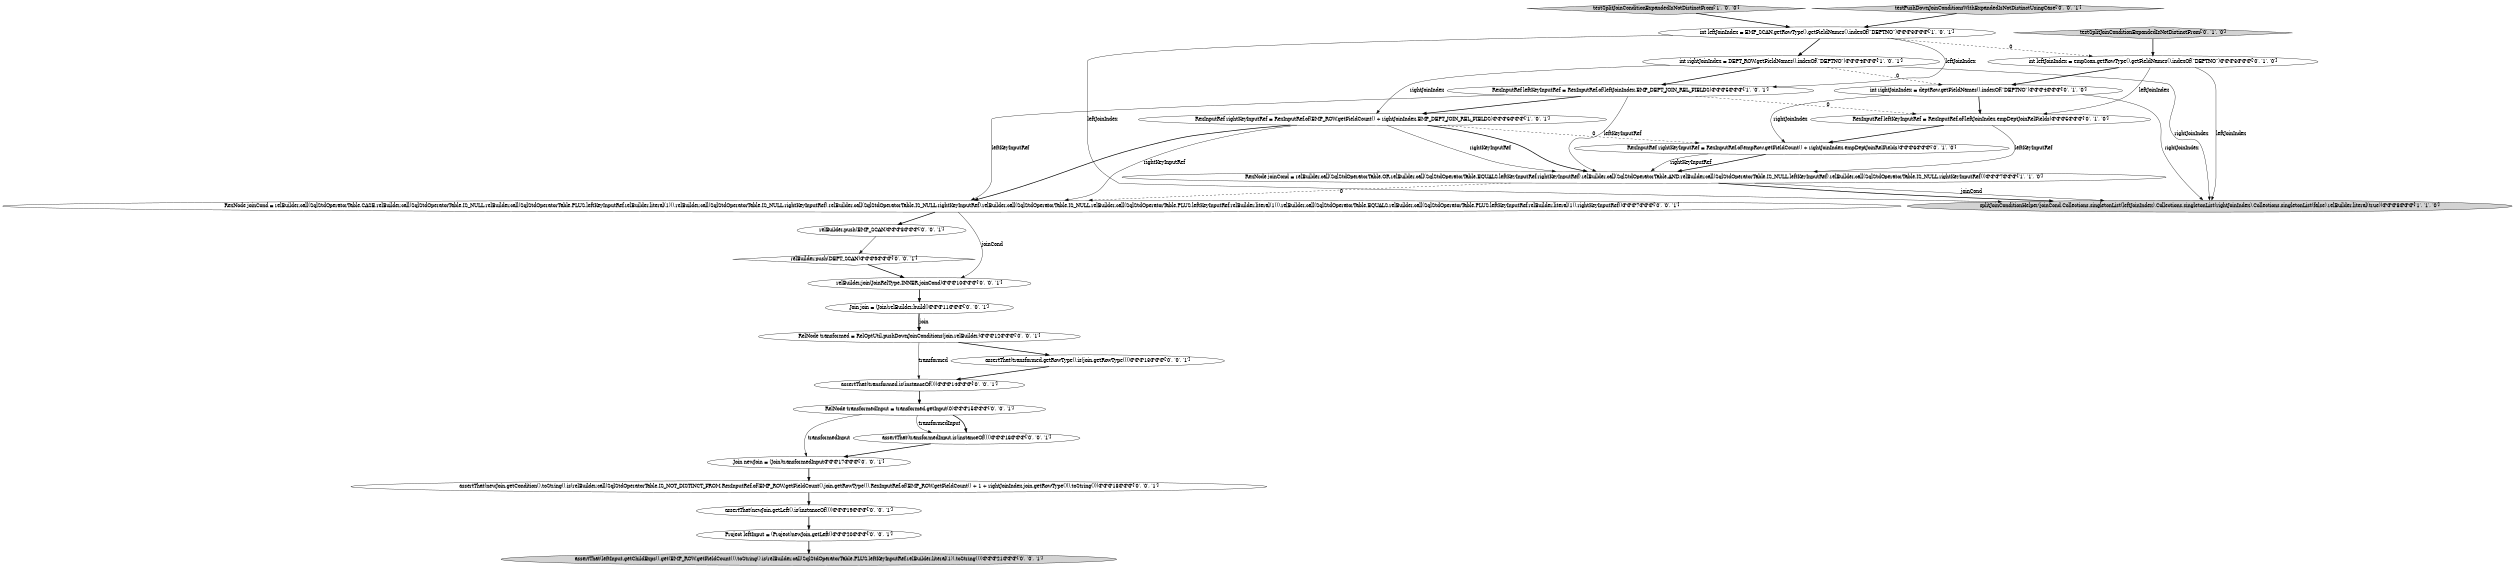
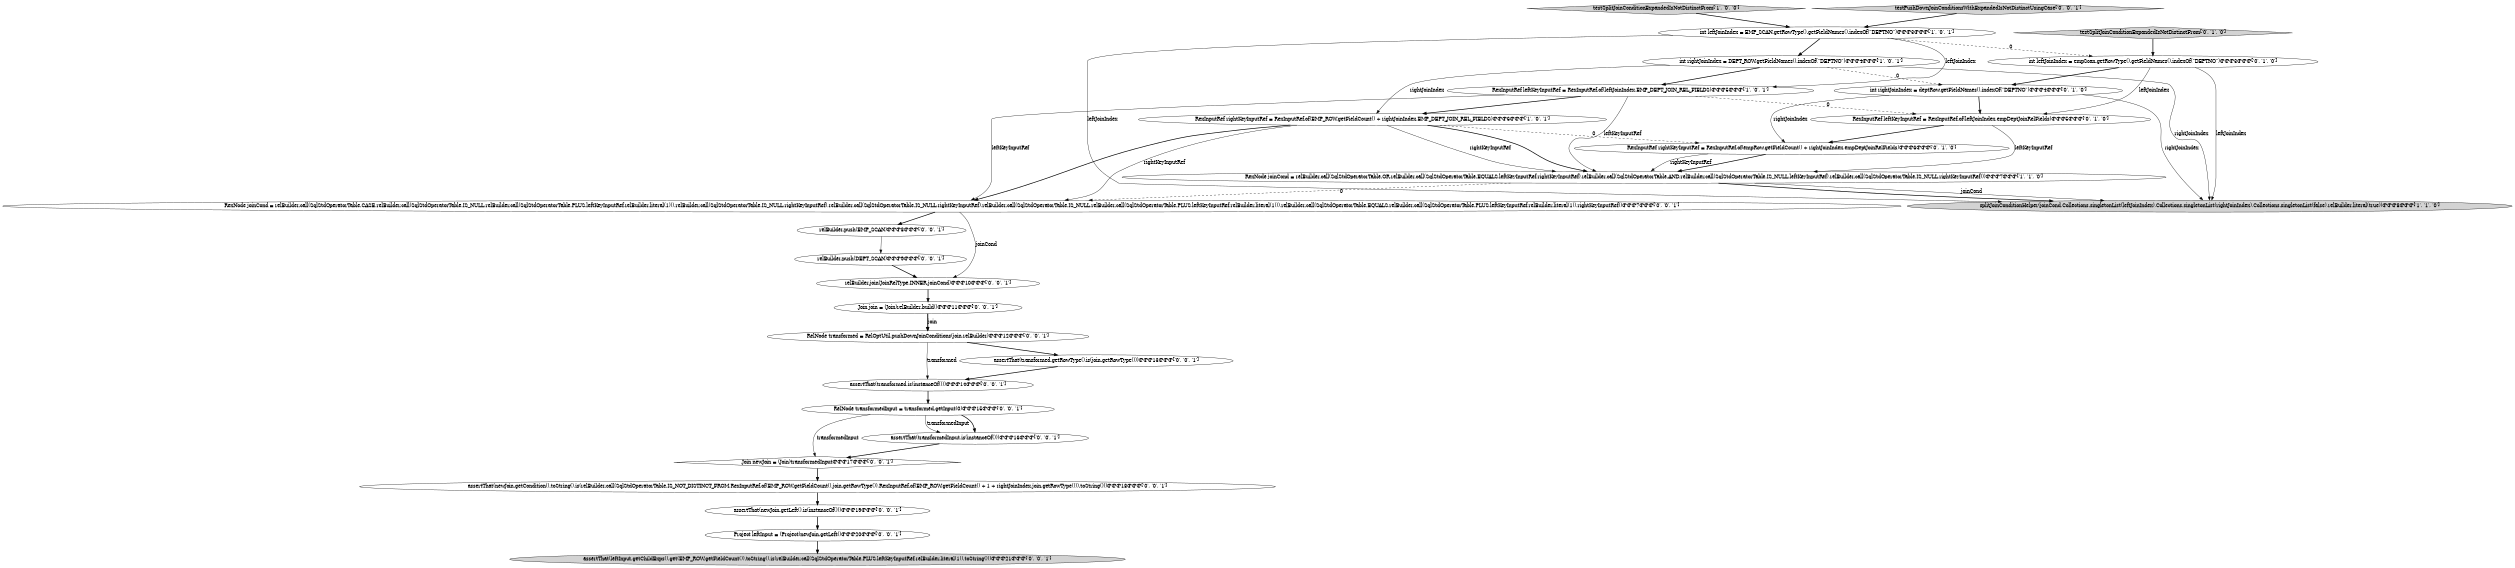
node "relBuilder.push(DEPT_SCAN)@@@9@@@['0', '0', '1']": shape diamond -> ellipse
node "Join newJoin = (Join)transformedInput@@@17@@@['0', '0', '1']": shape ellipse -> diamond
